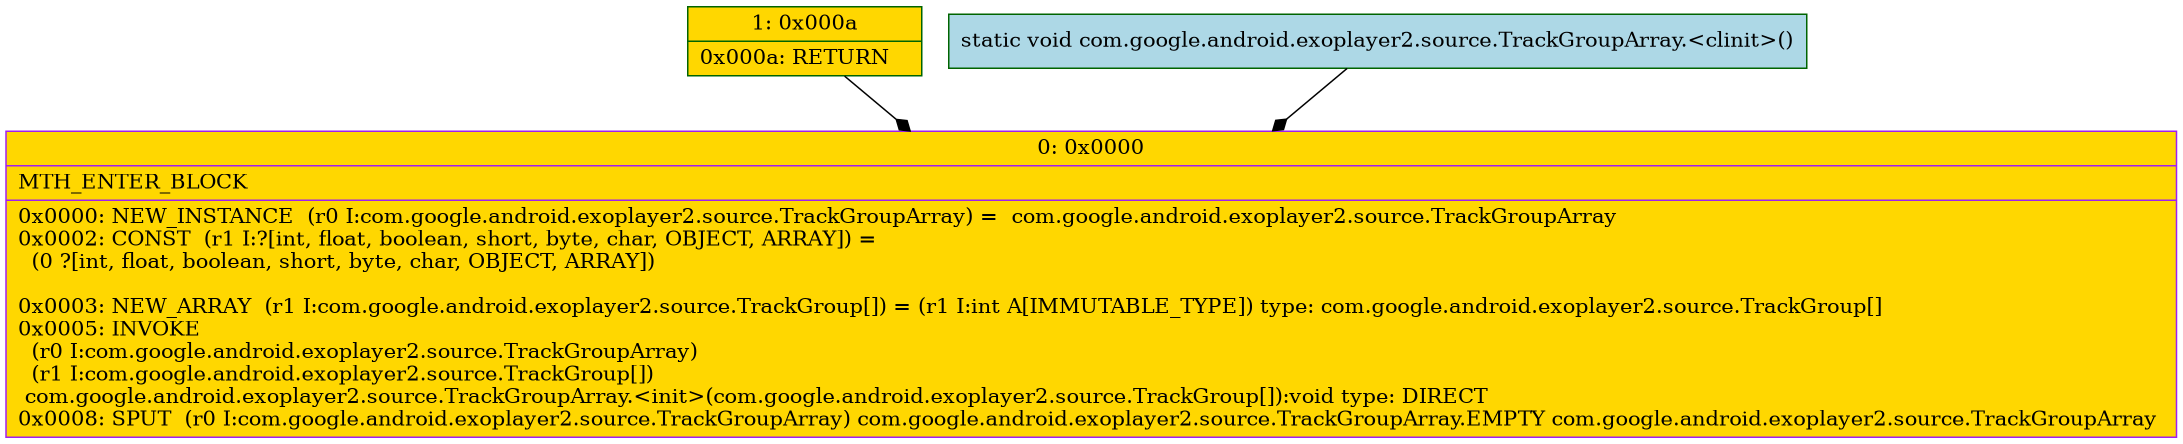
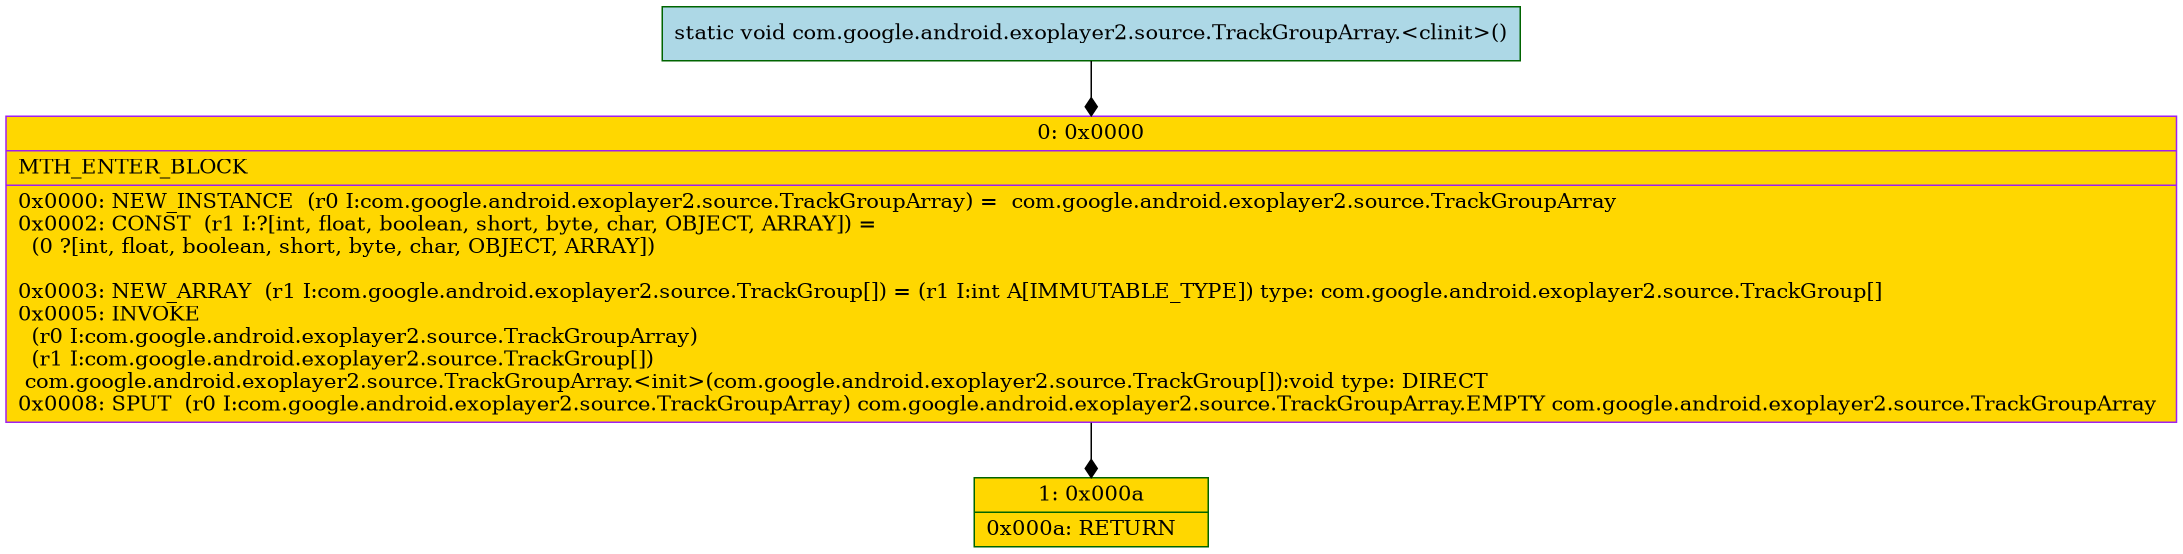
edge "1: 0x000a" -> "0: 0x0000": reversed
